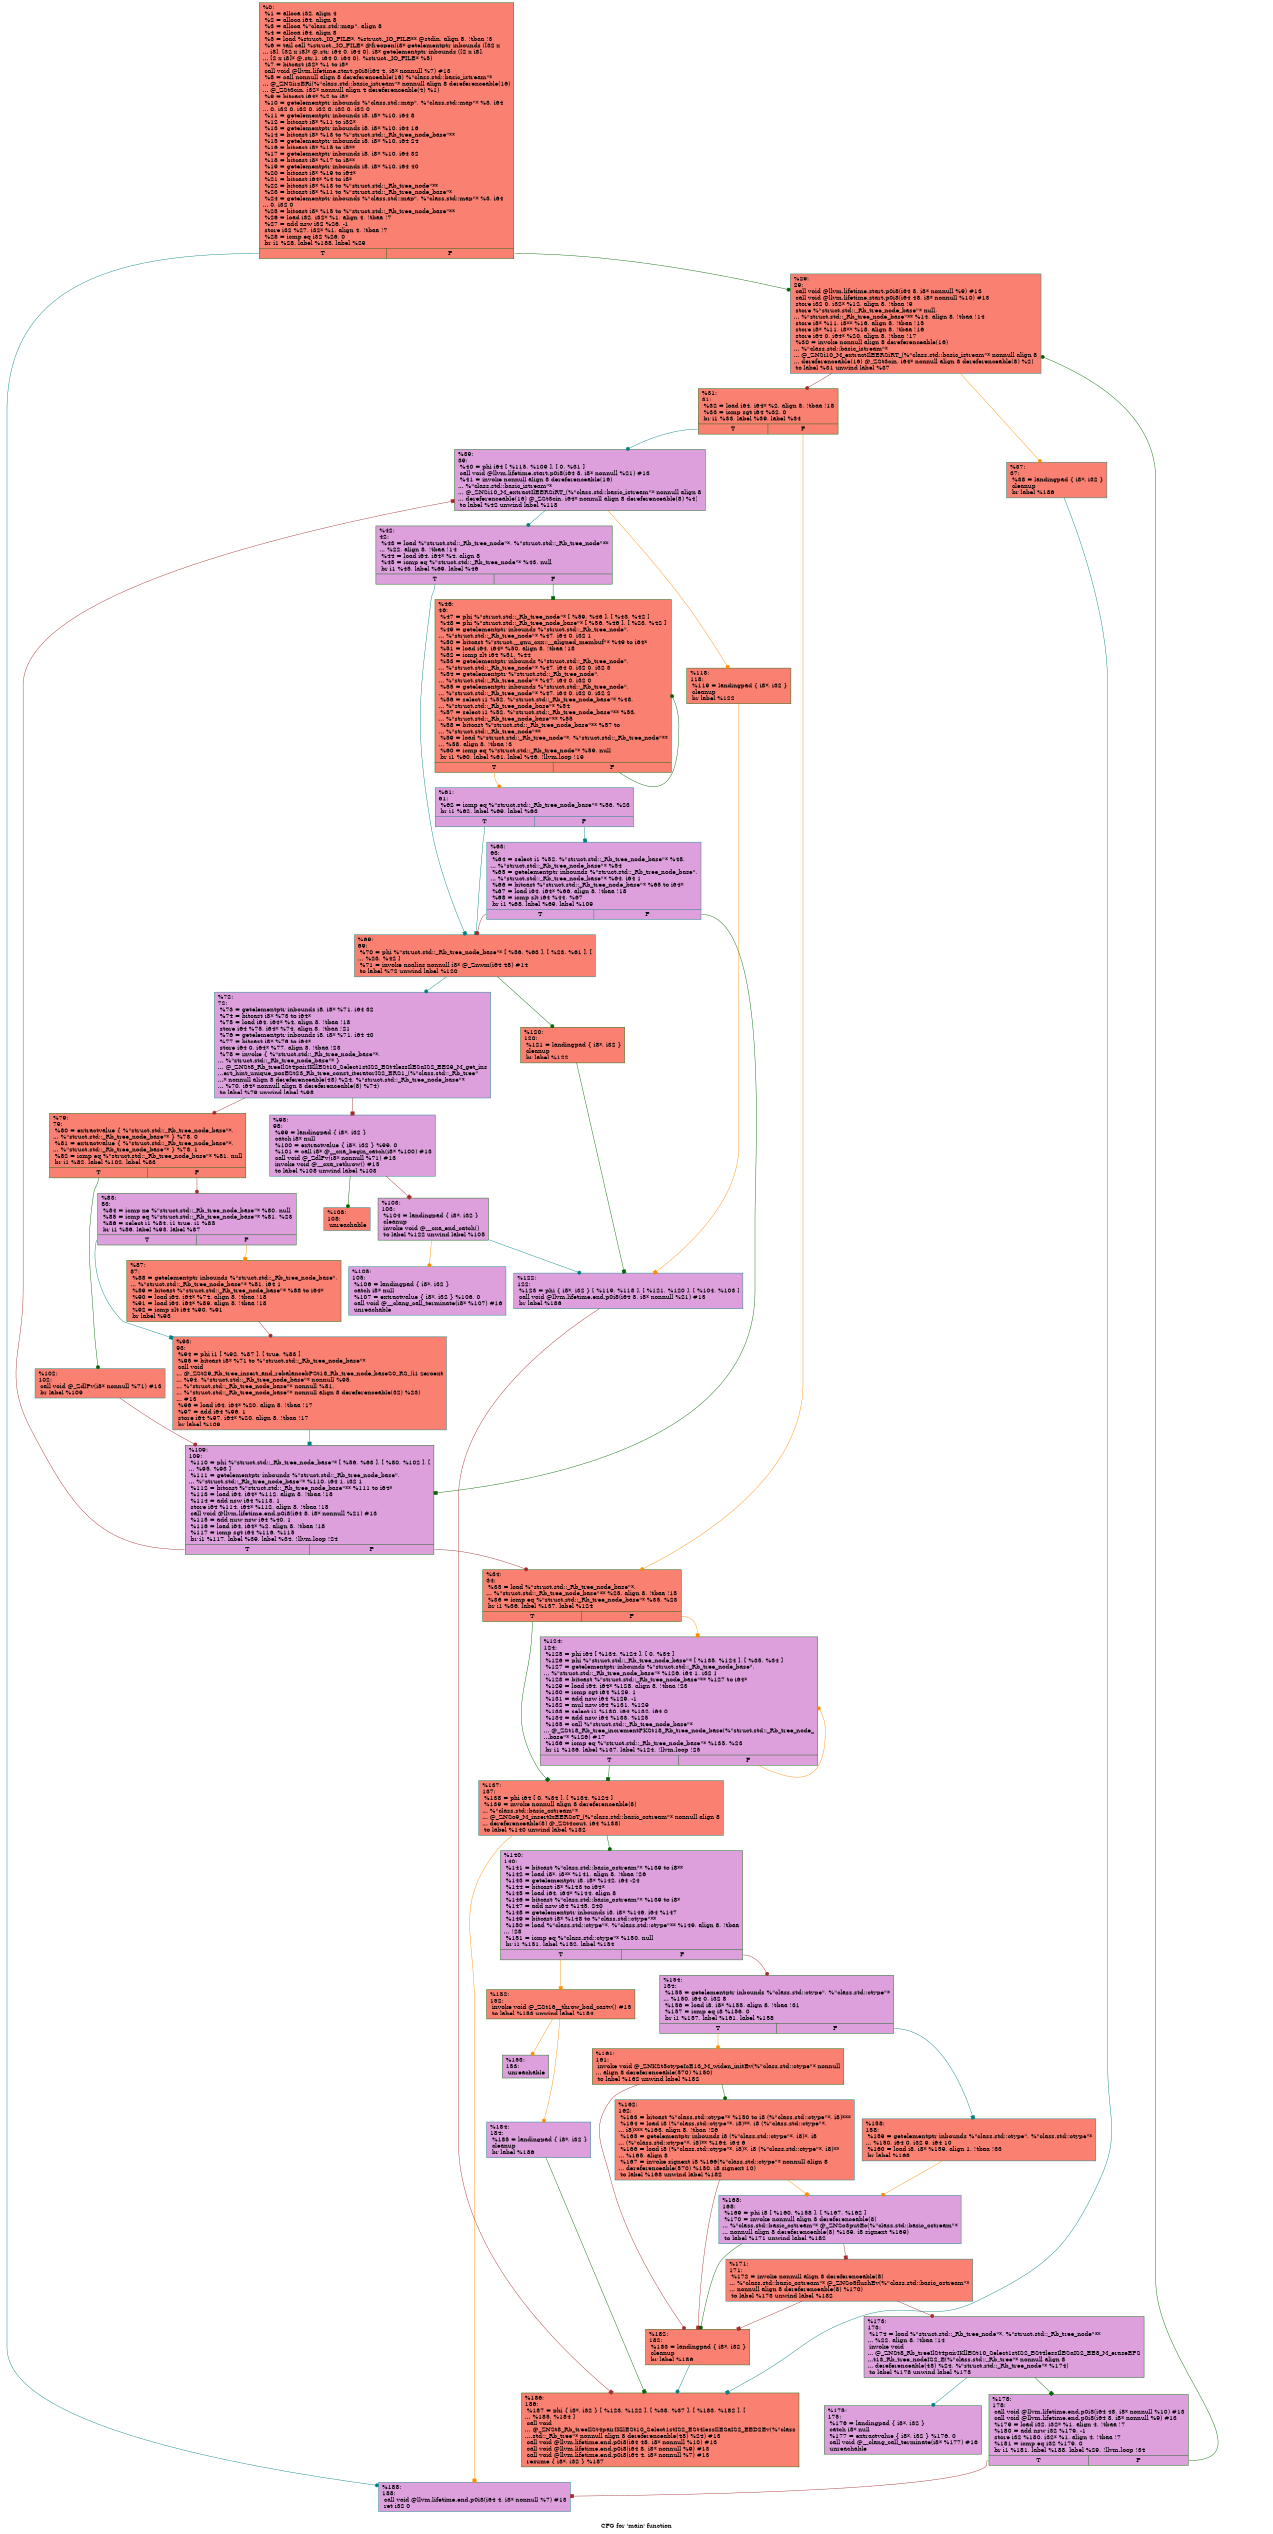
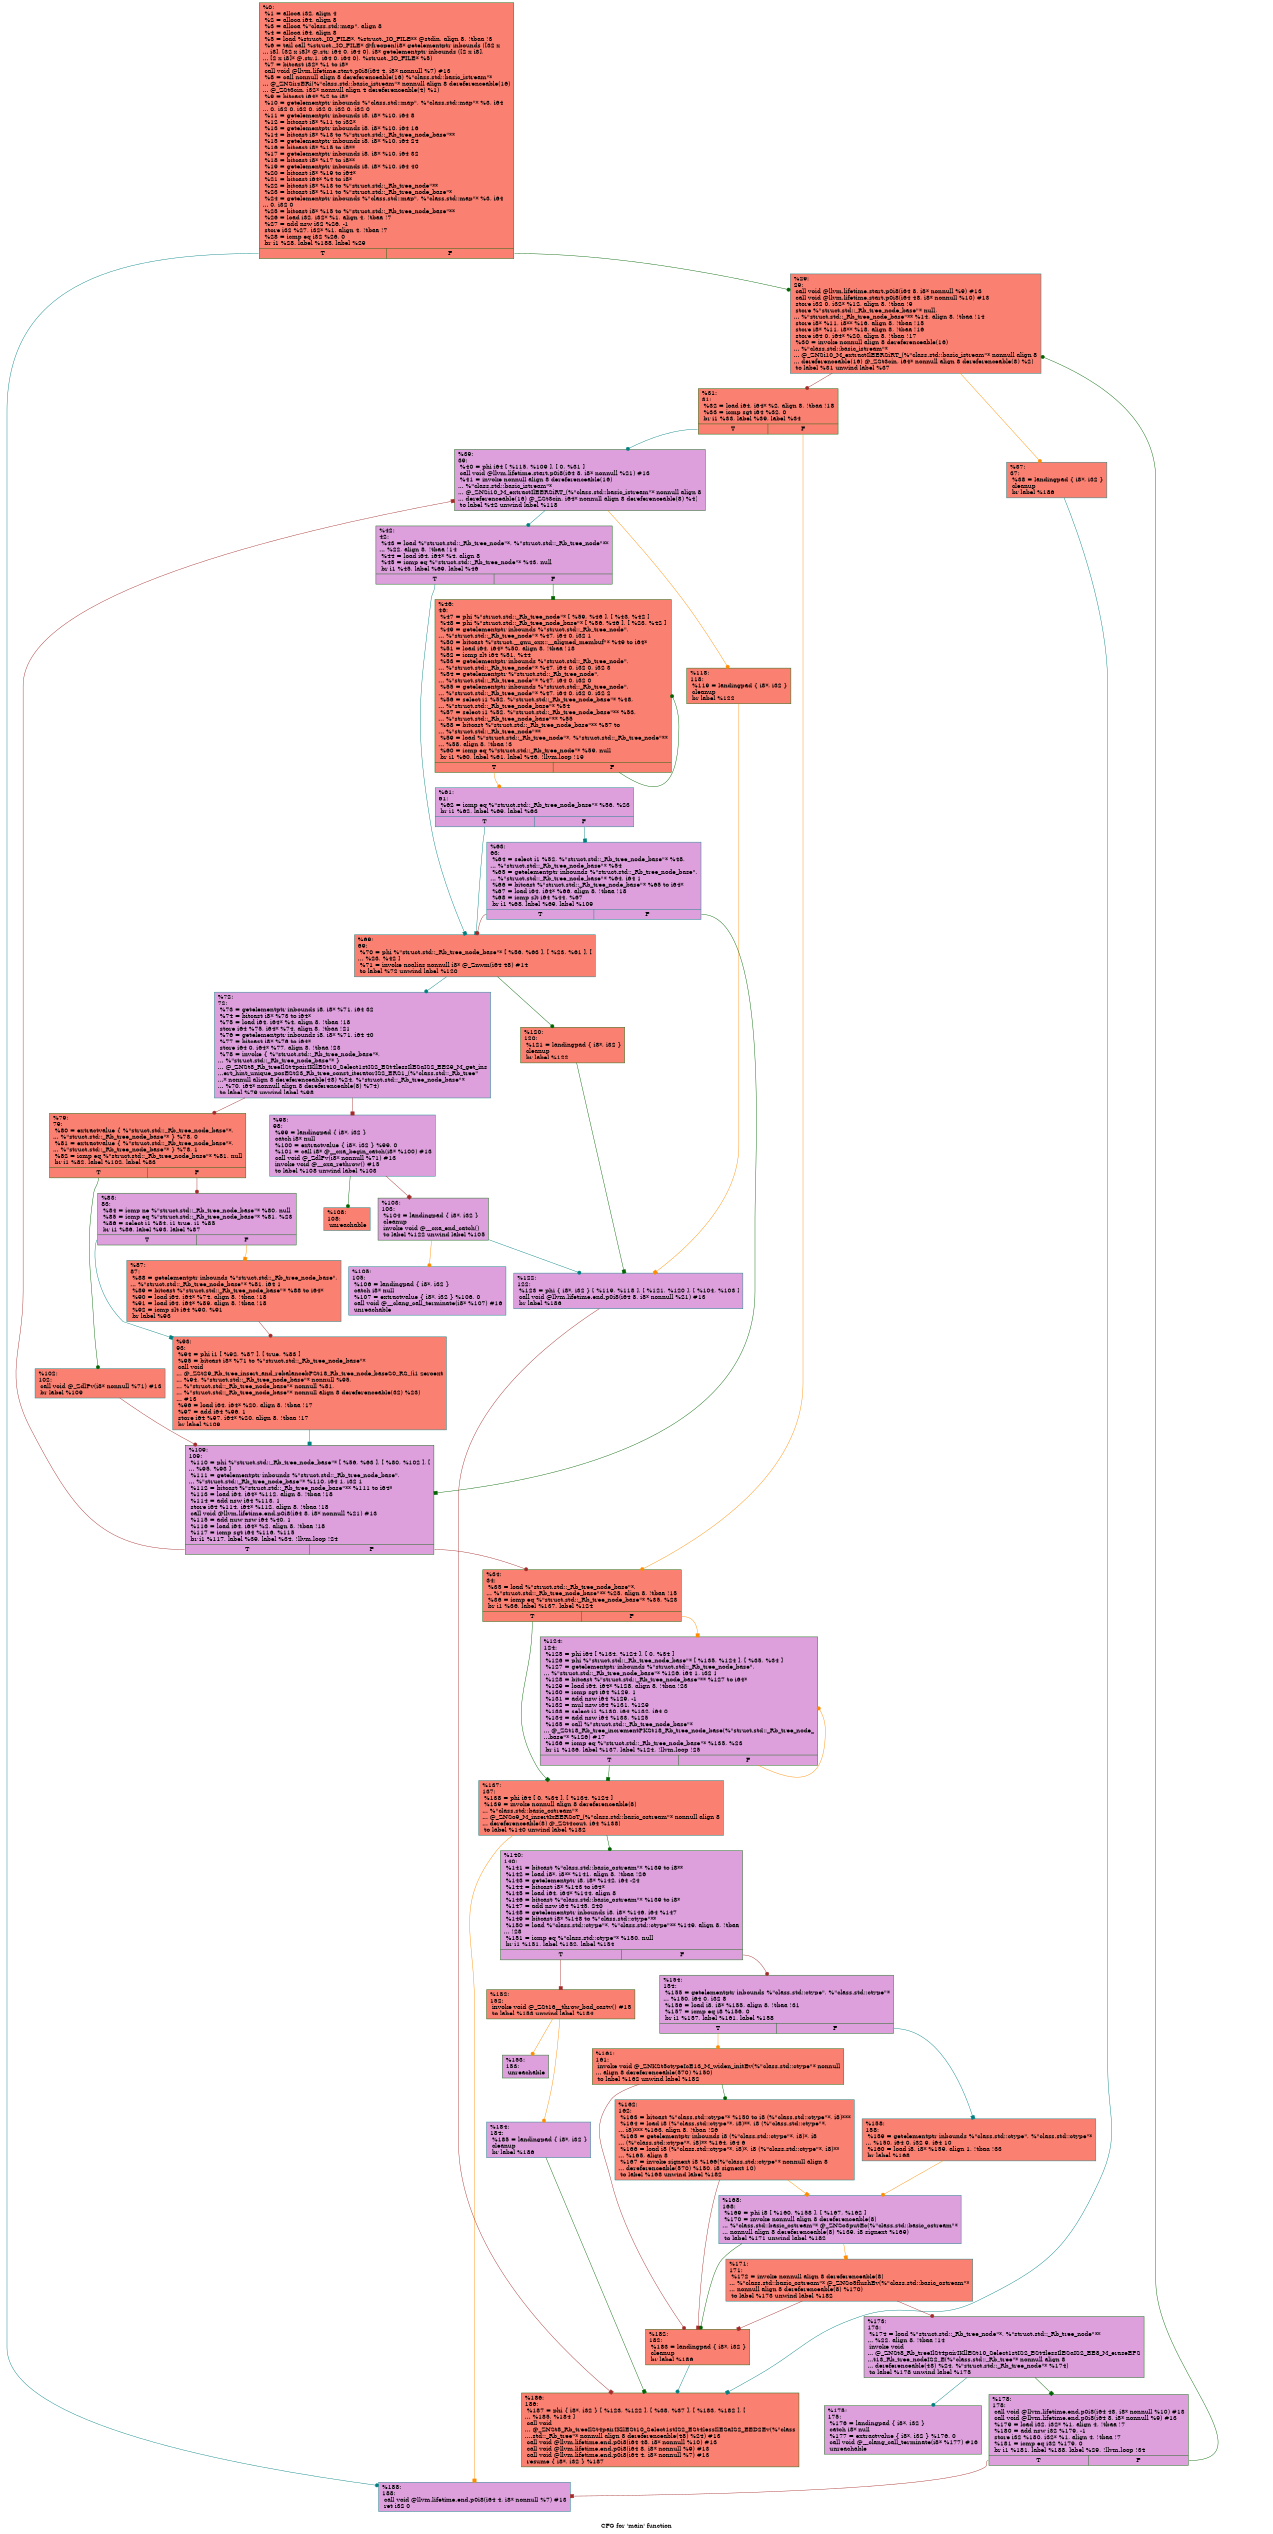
node "%87:": color darkgreen -> teal
edge "%140:" -> "%152:": color darkorange -> brown
edge "%168:" -> "%171:": color brown -> darkorange
